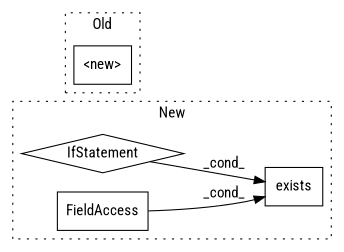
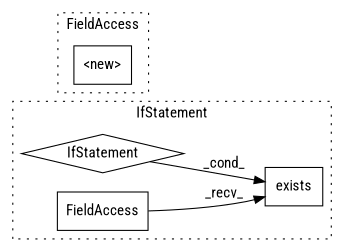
cluster "Old": label "Old" -> "FieldAccess"
cluster "New": label "New" -> "IfStatement"
edge "FieldAccess" -> "exists": label "_cond_" -> "_recv_"
